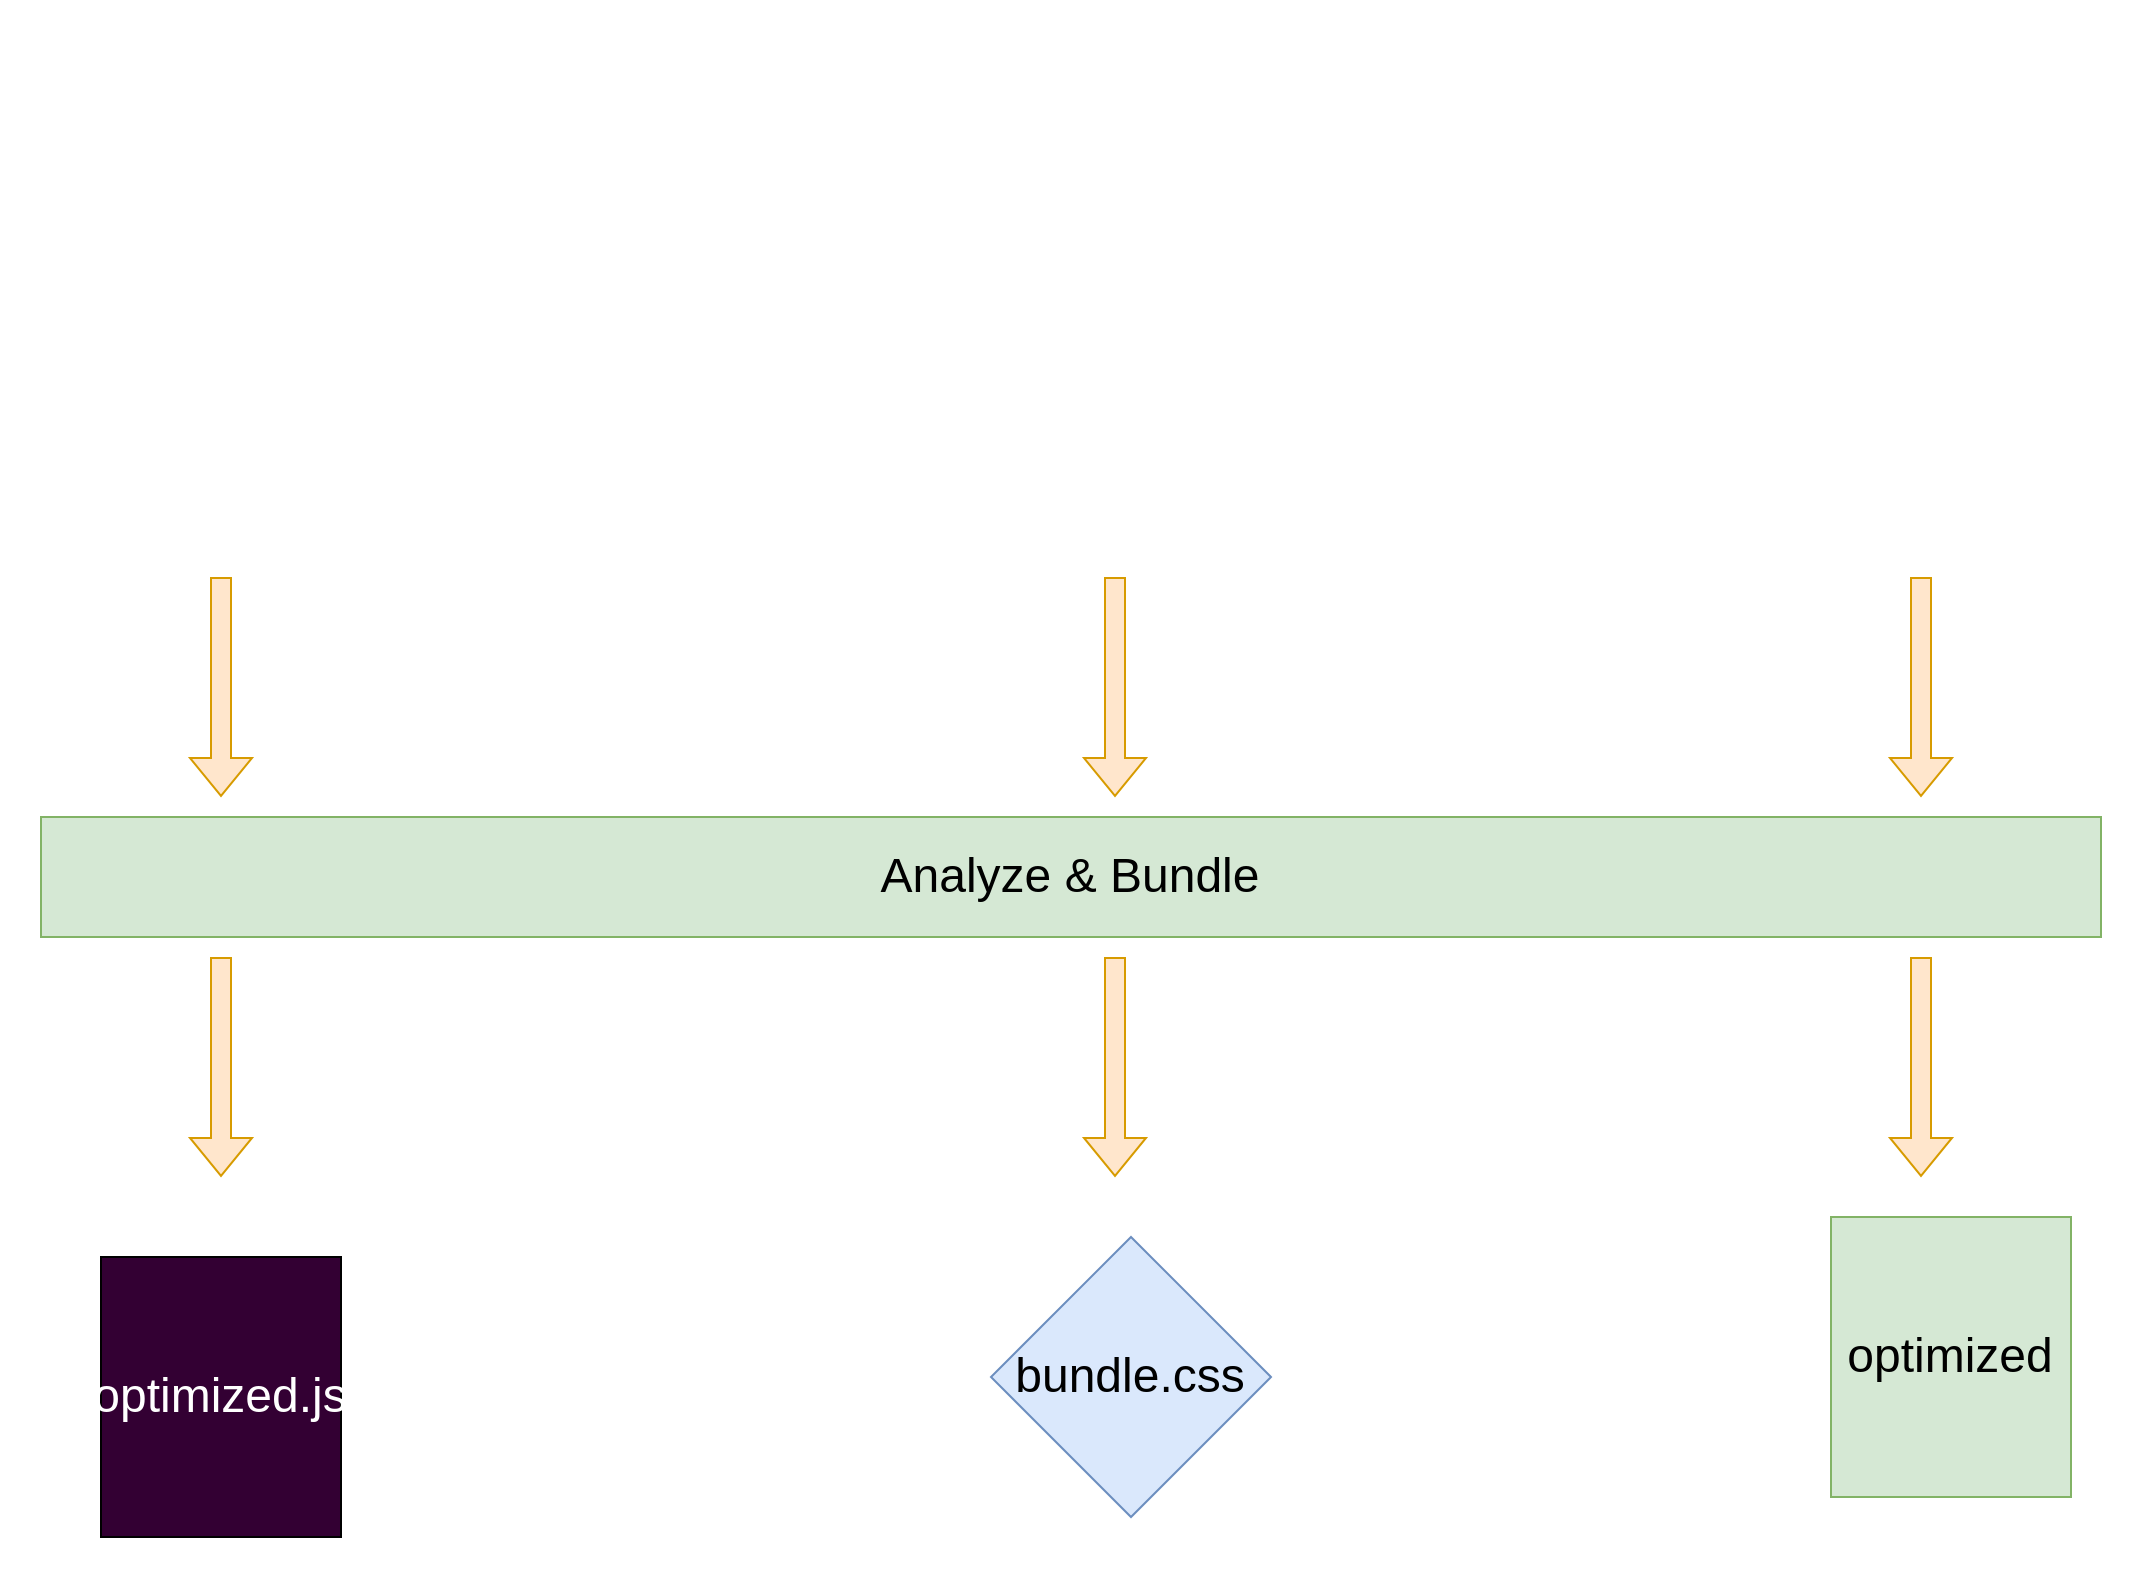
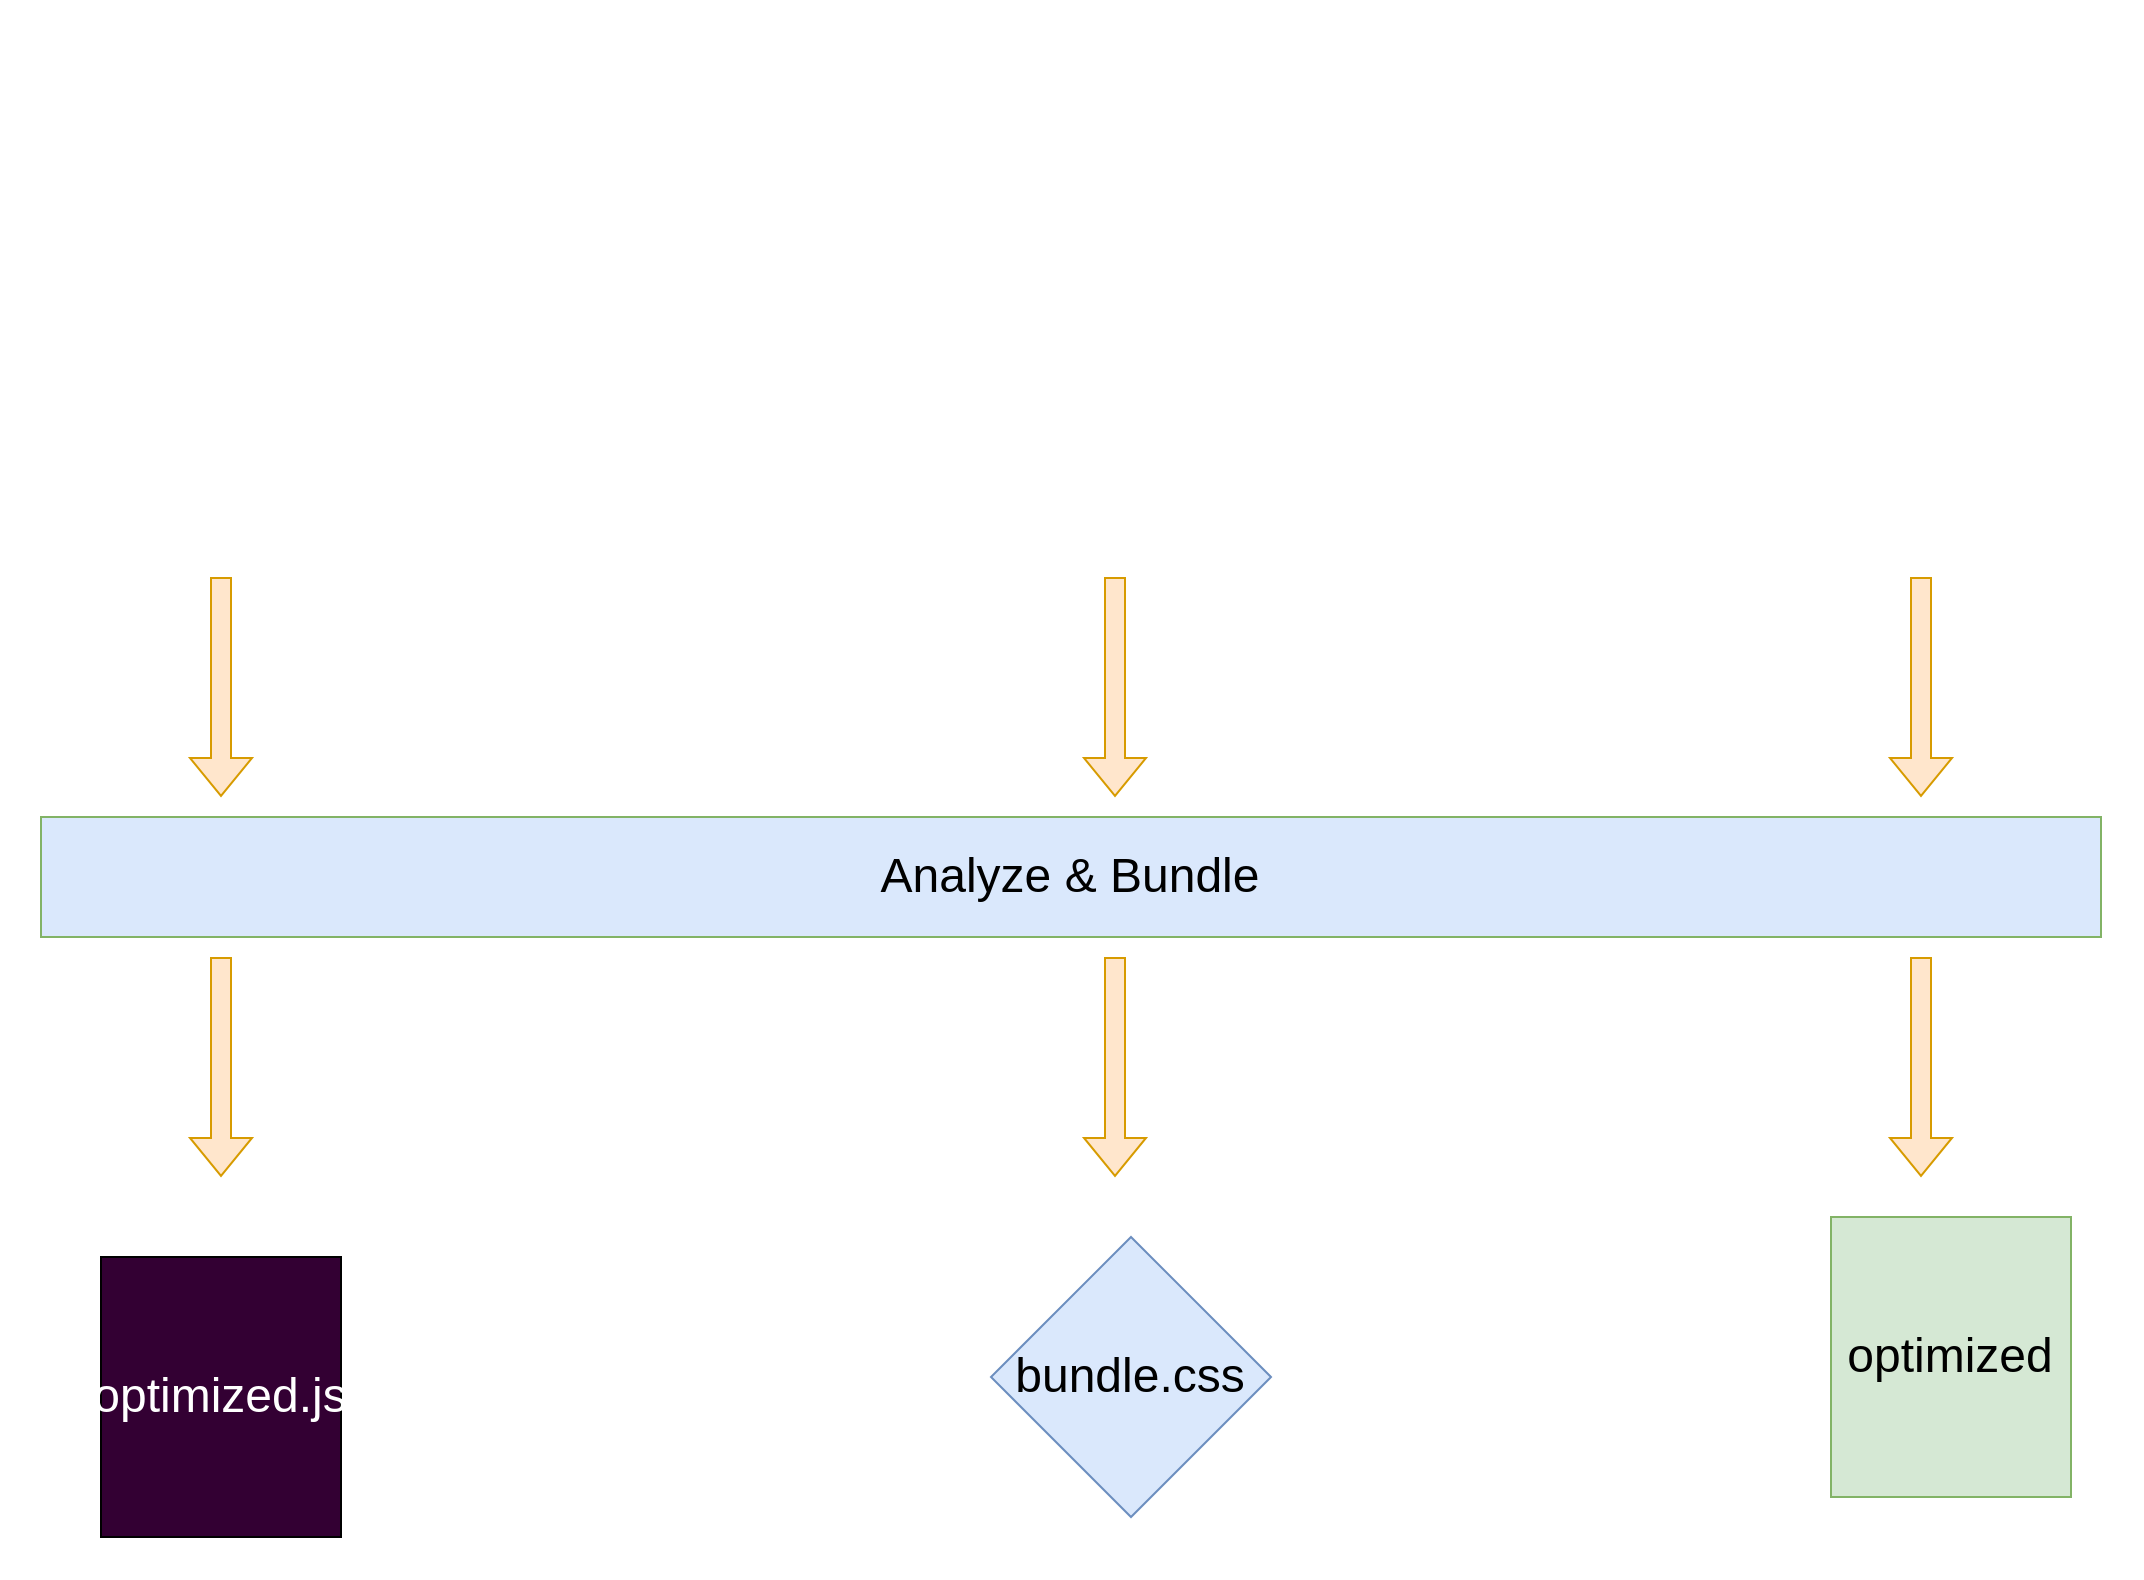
node "Analyze & Bundle": fillcolor #d5e8d4 -> #dae8fc
